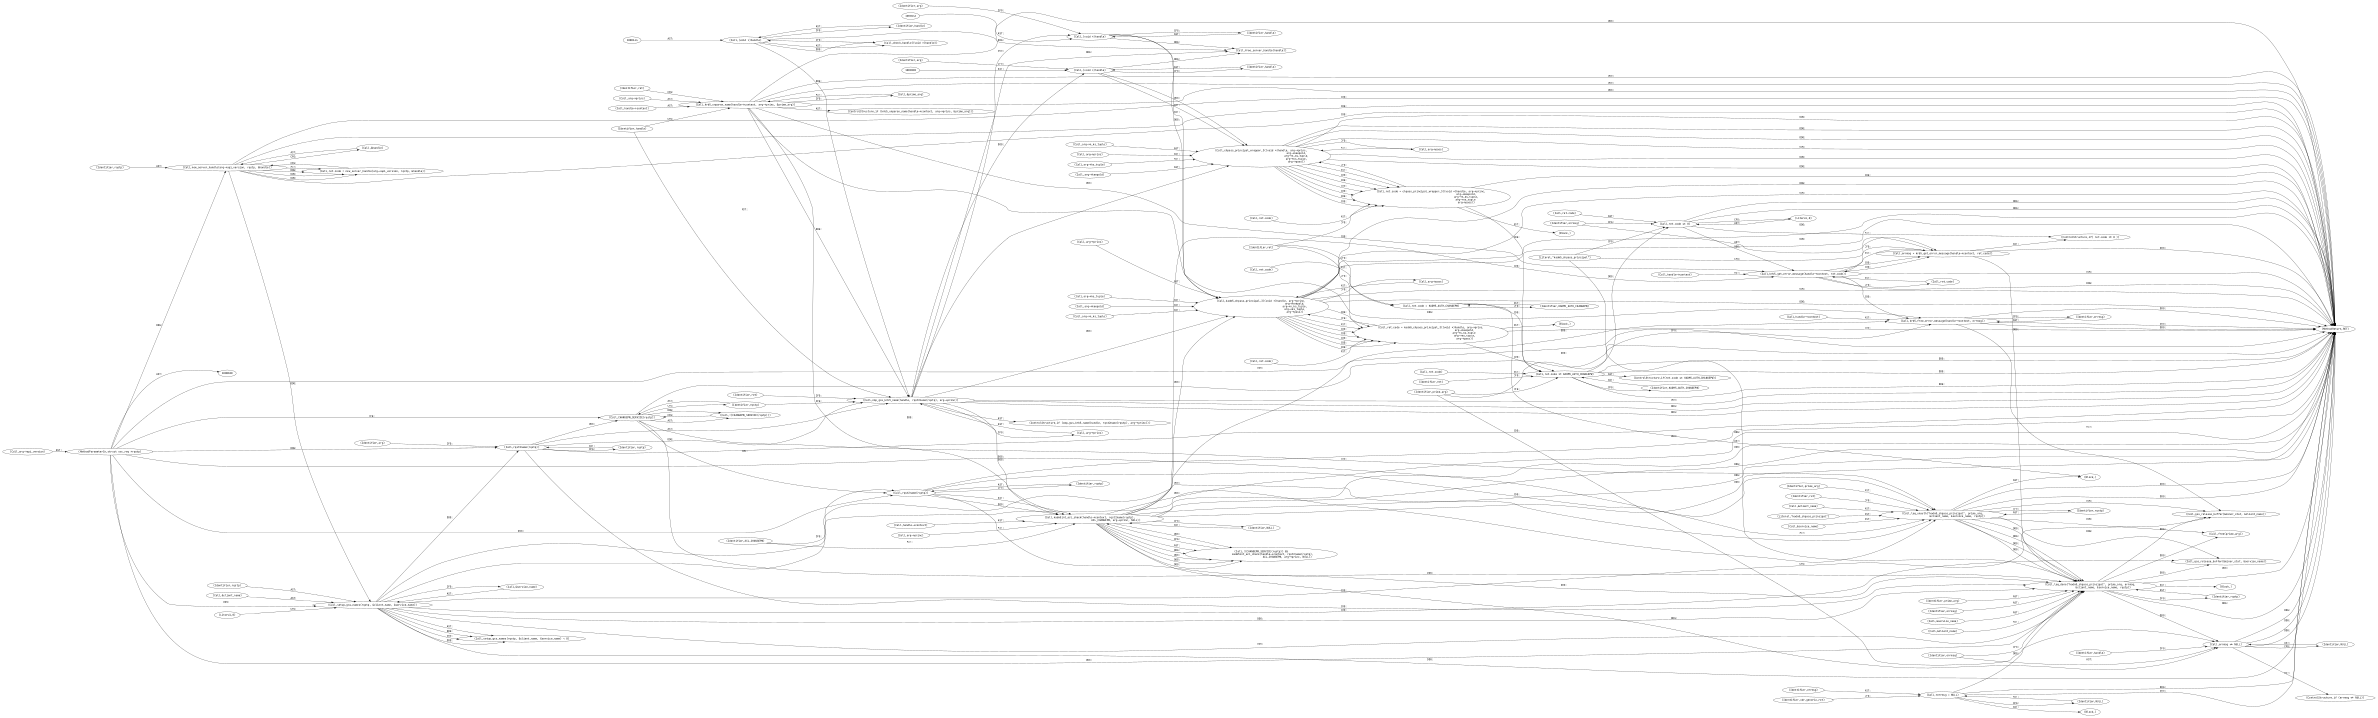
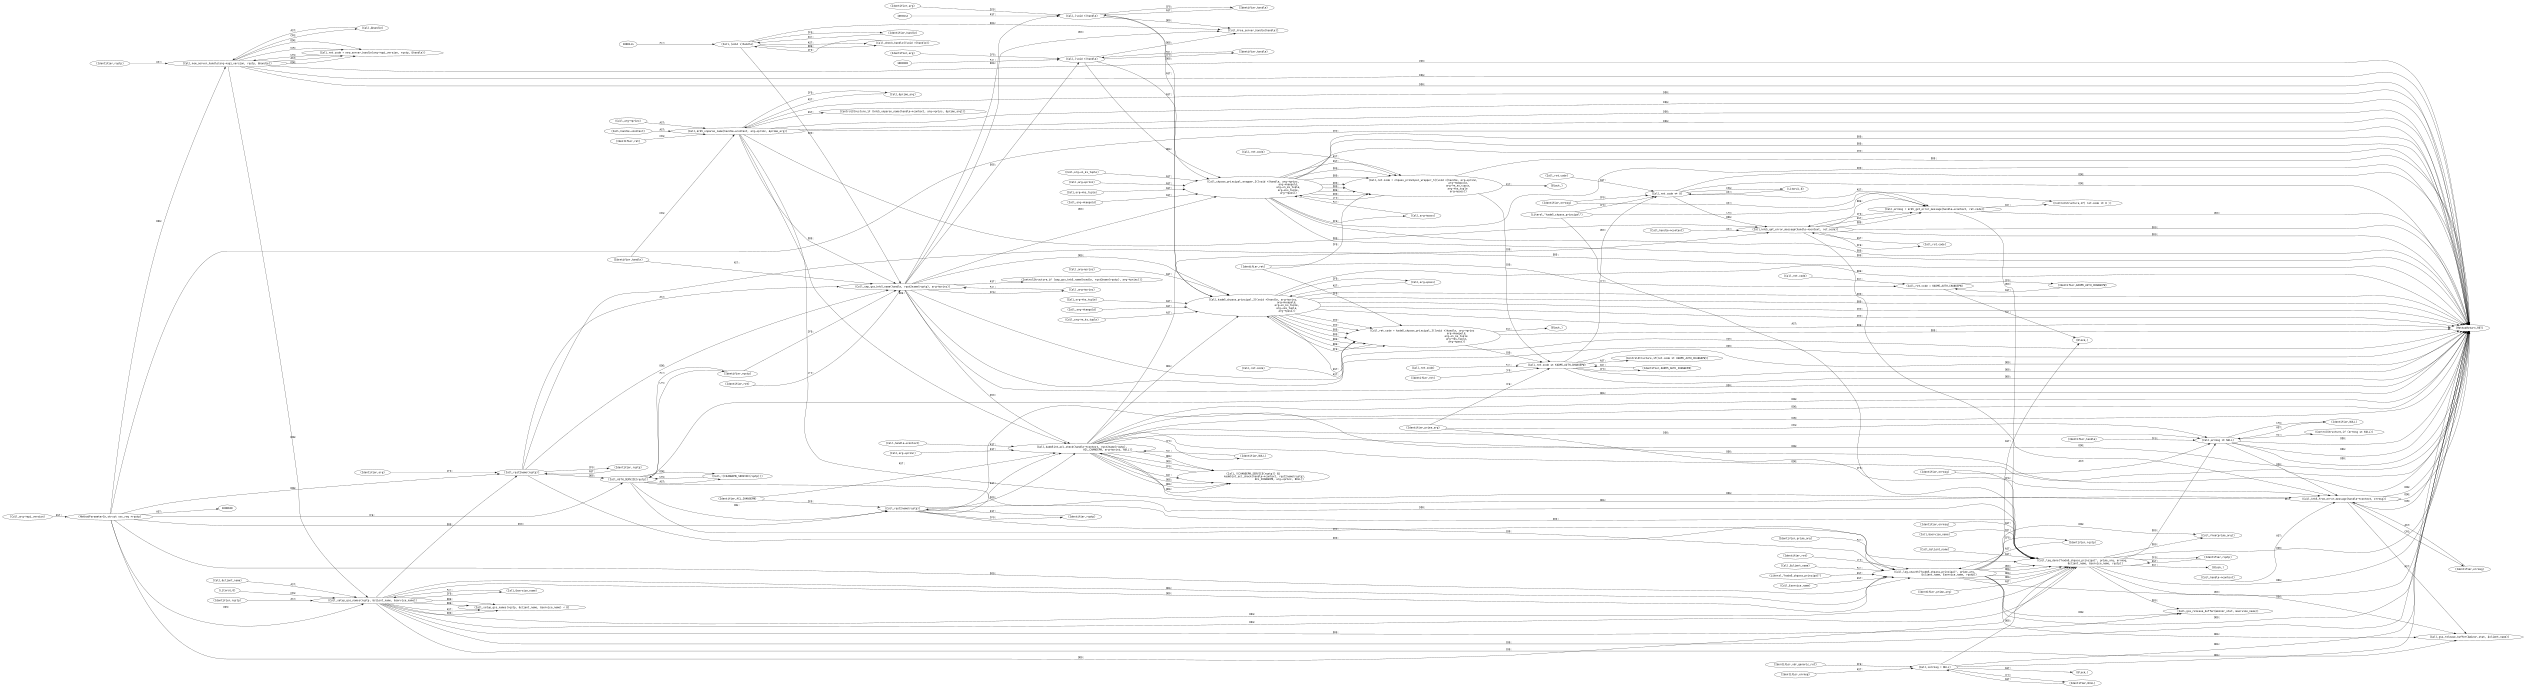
edge "(Call,ret.code = KADM5_AUTH_CHANGEPW)" -> "(Call,ret.code != KADM5_AUTH_CHANGEPW)": removed, label "DDG:"
node "(Call,CHANGEPW_SERVICE(rqstp))": label "(Call,CHANGEPW_SERVICE(rqstp))" -> "(Call,AUTH_SERVICE(rqstp))"
edge "(Call,errmsg != NULL)" -> "(Call,krb5_free_error_message(handle->context, errmsg))": added, label "DDG:"
